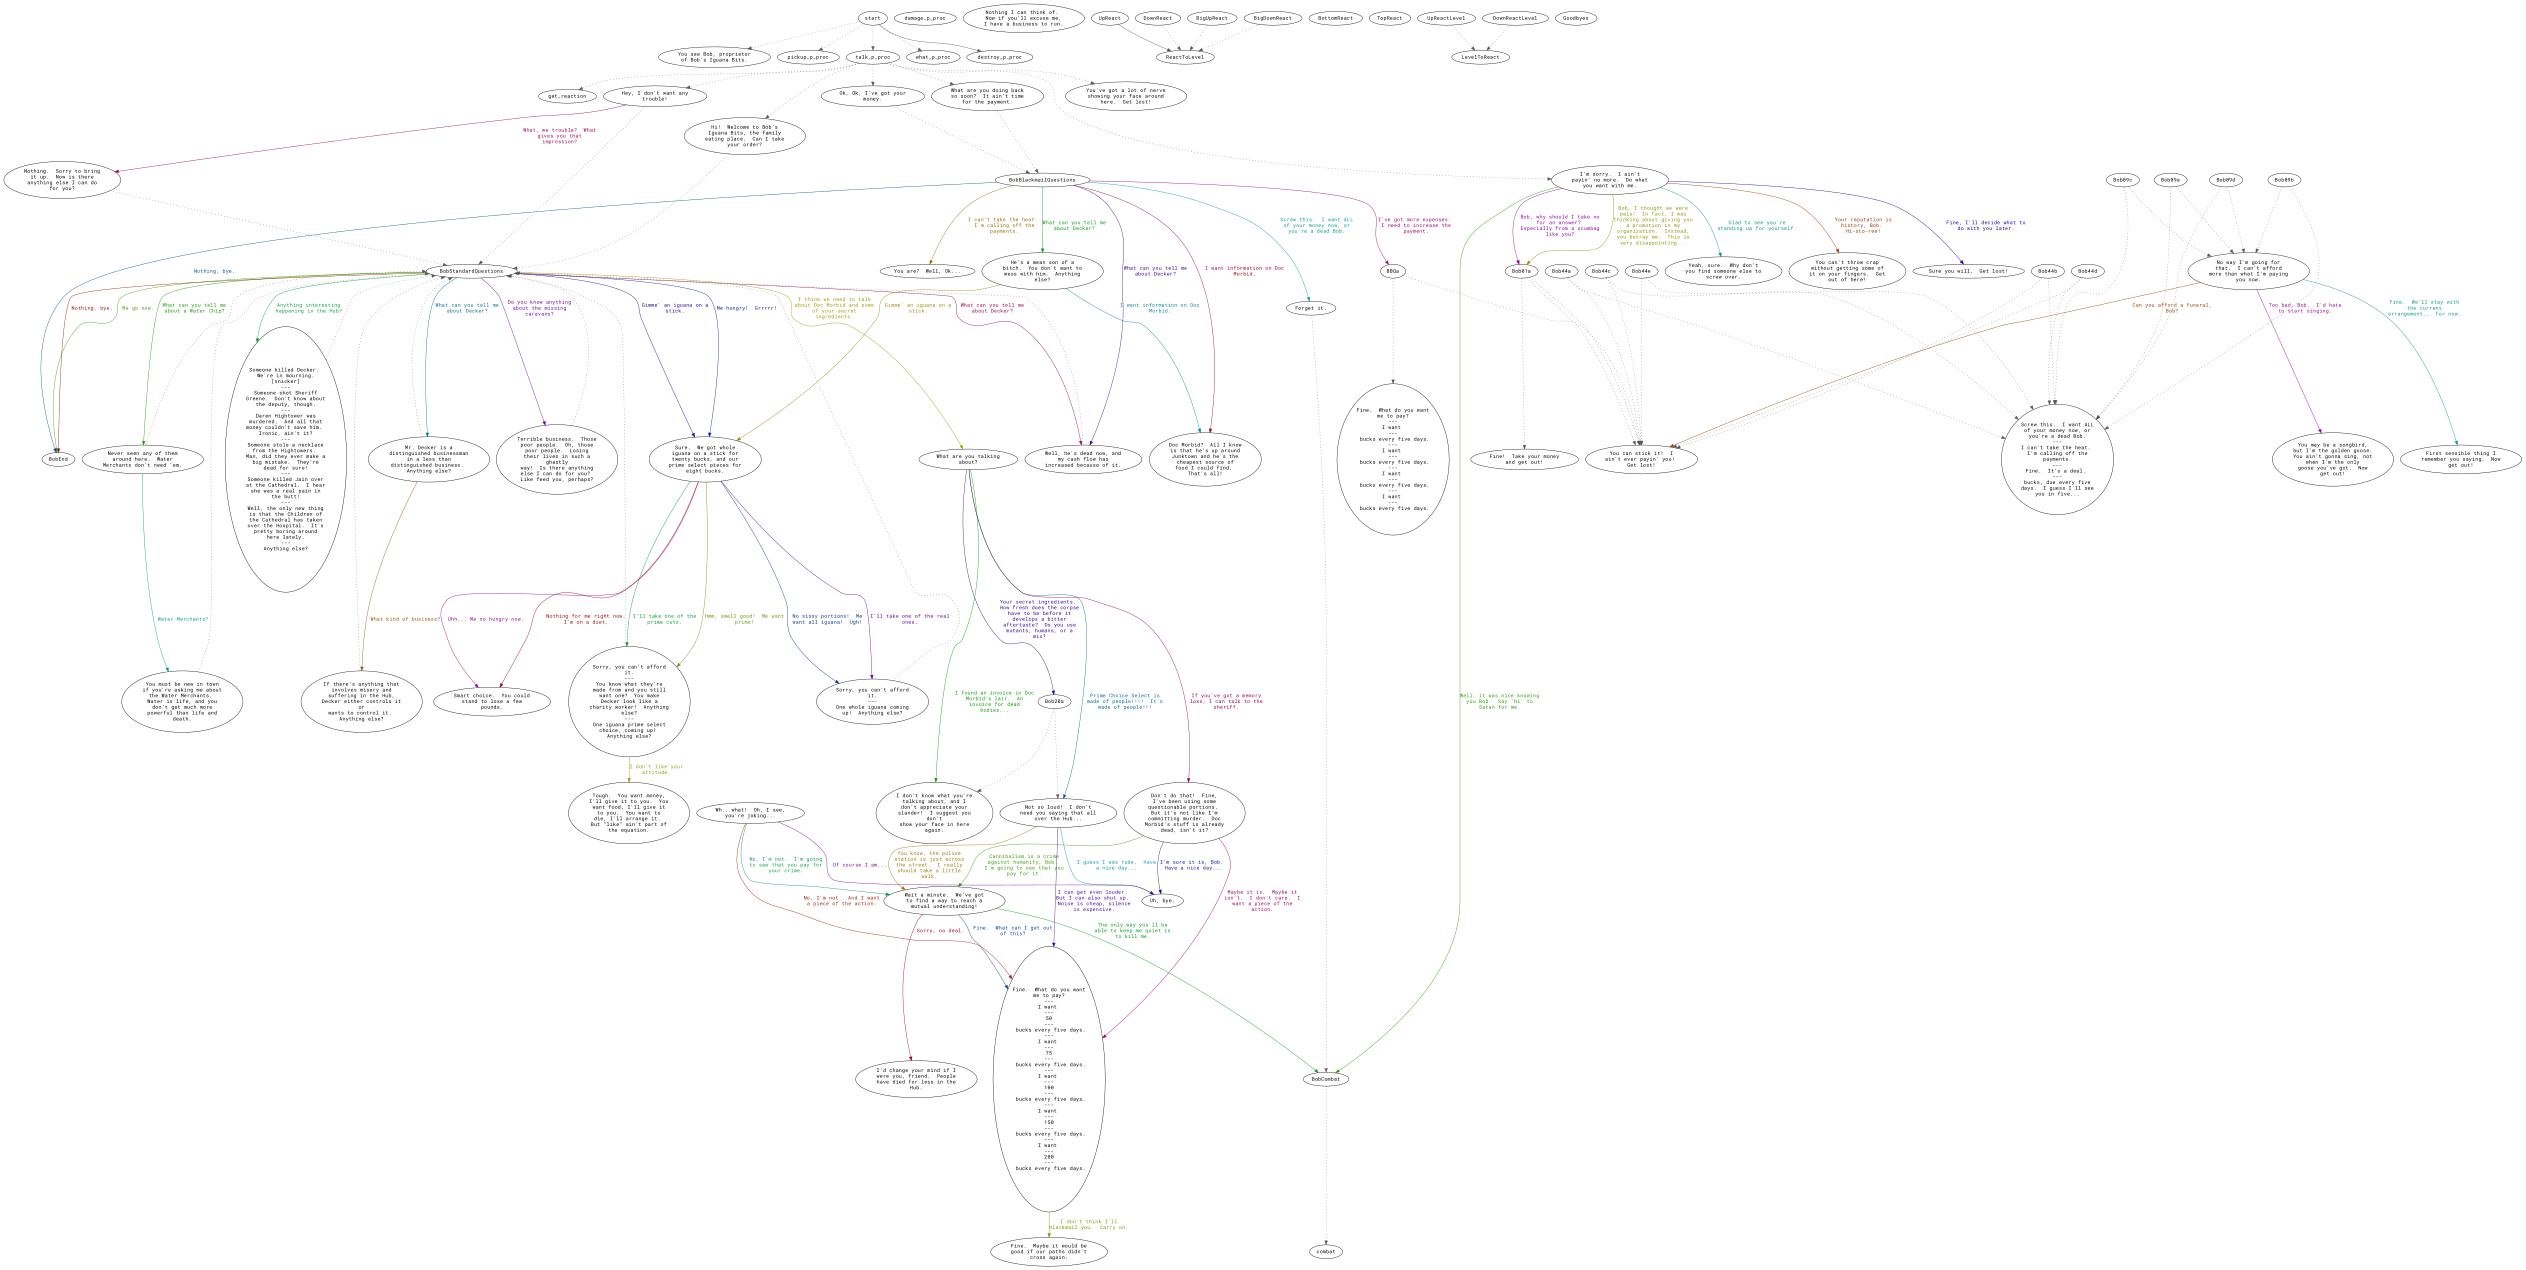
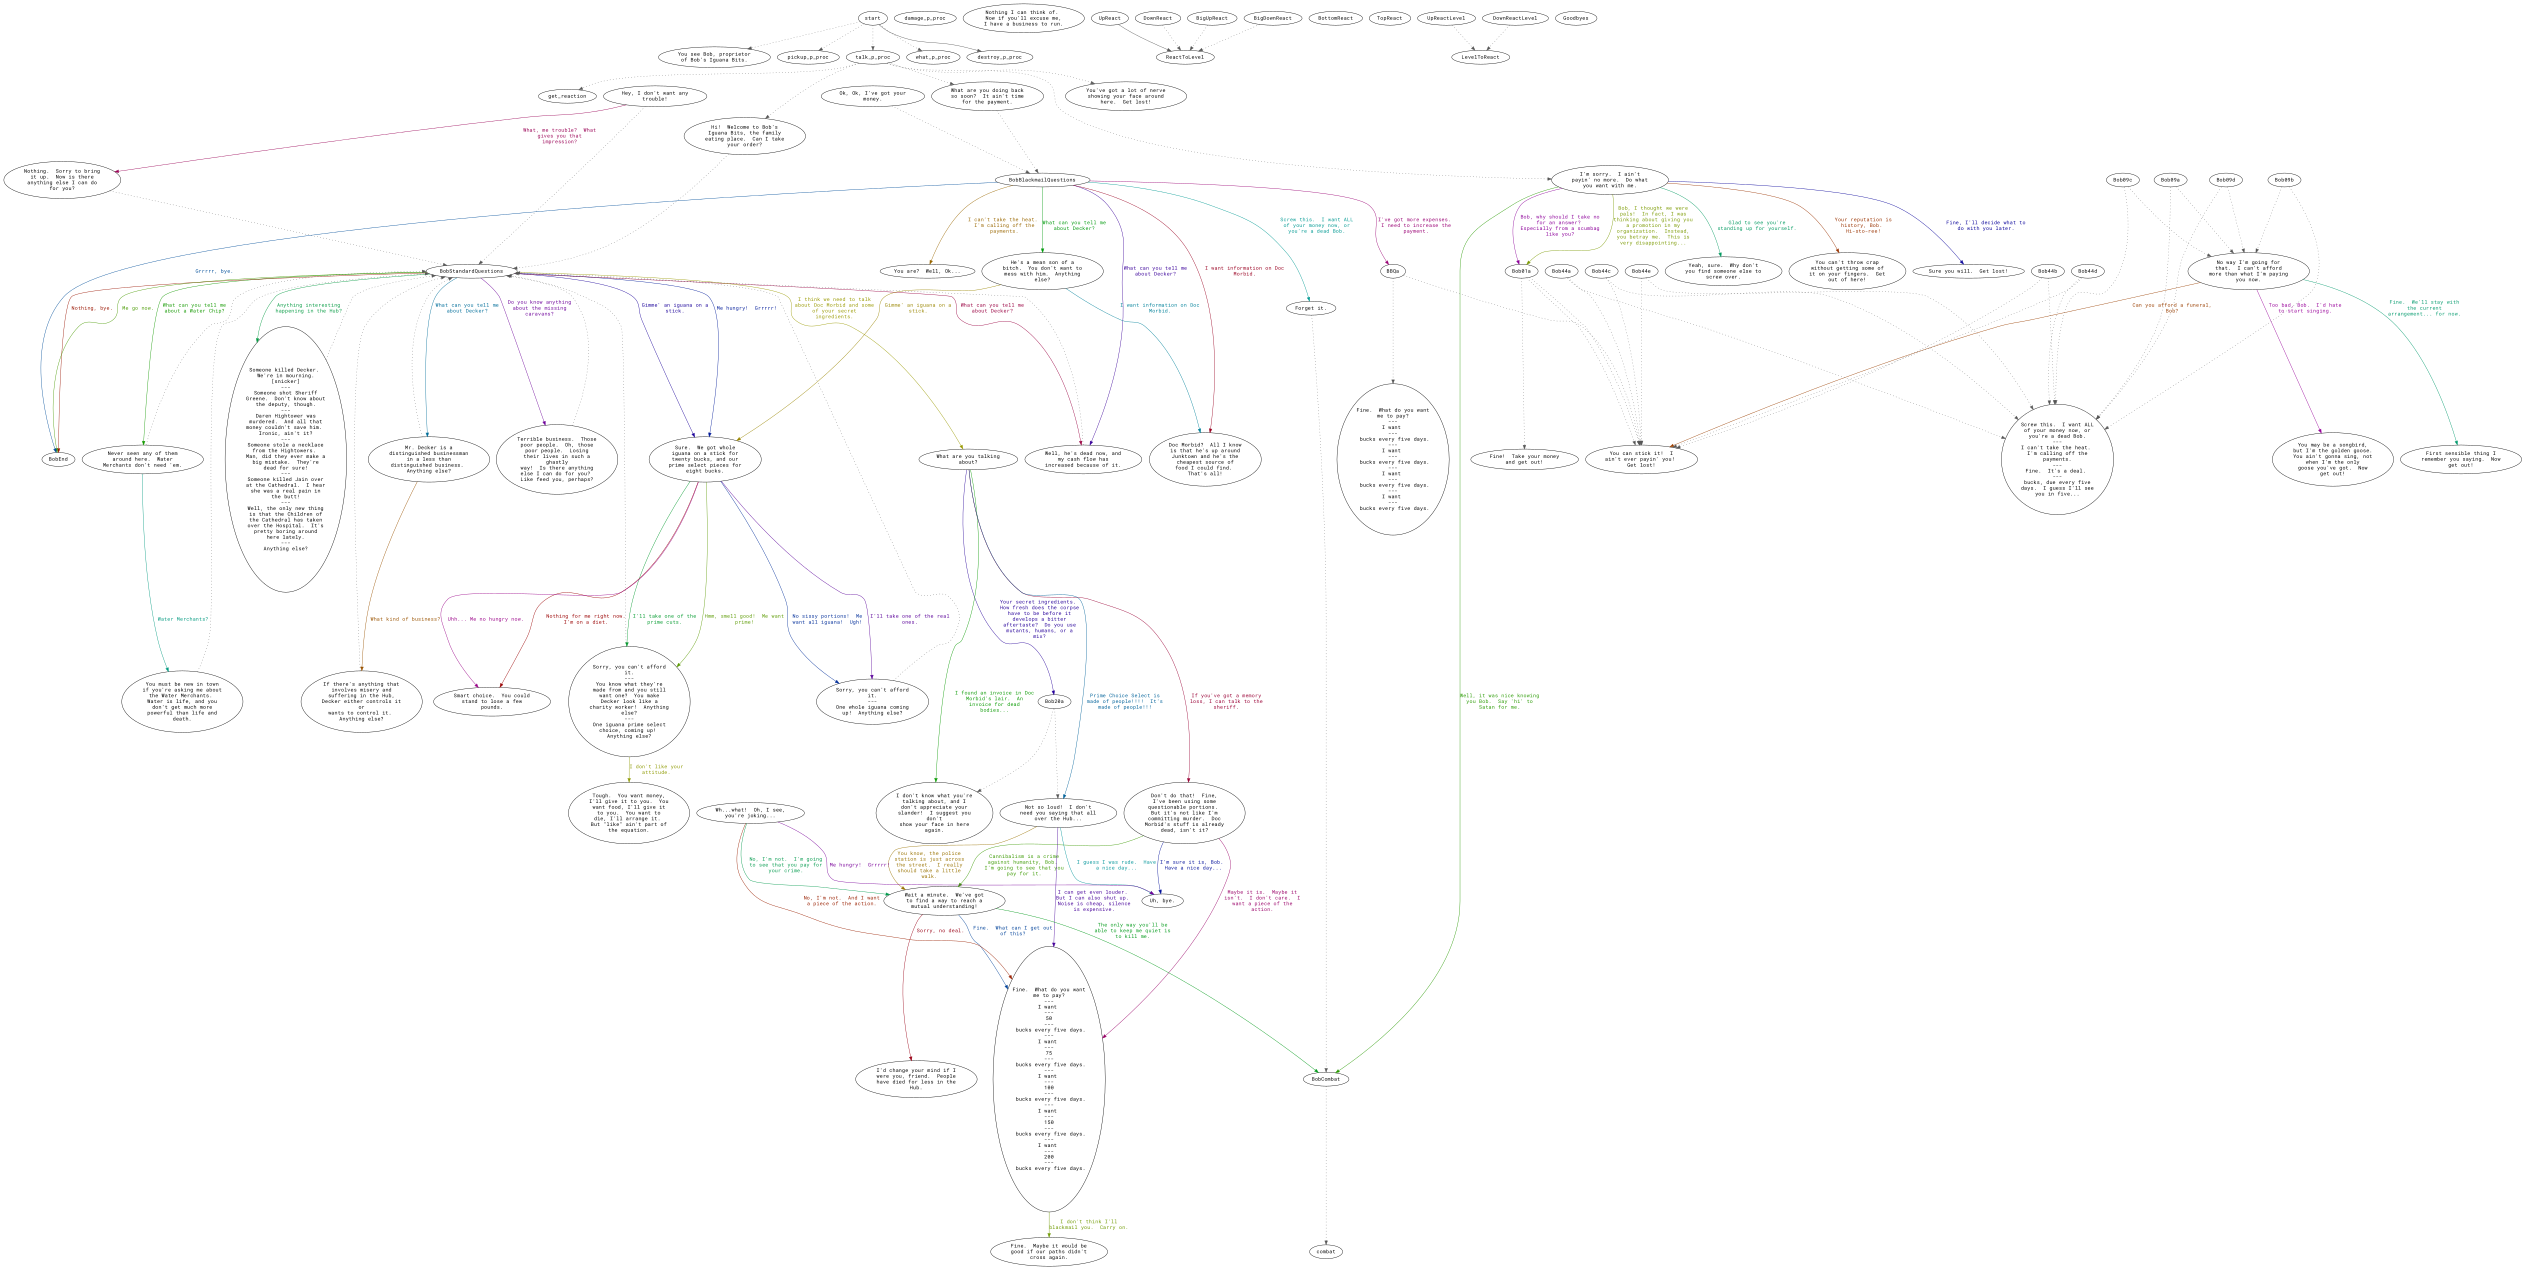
edge "talk_p_proc" -> "Ok, Ok, I've got your money.": removed
edge "talk_p_proc" -> "Hey, I don't want any trouble!": removed
edge "BobBlackmailQuestions" -> "BobEnd": label "Nothing, bye." -> "Grrrrr, bye."
edge "Wh...what!  Oh, I see, you're joking..." -> "Uh, bye.": label "Of course I am..." -> "Me hungry!  Grrrrr!"
